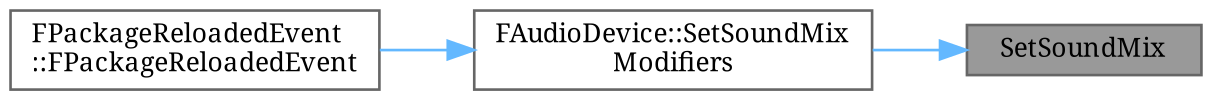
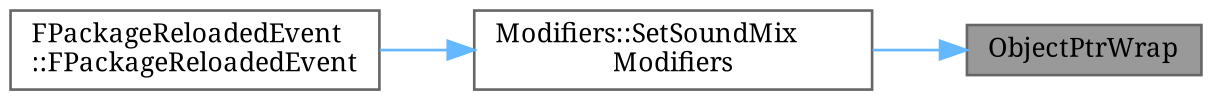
node "FAudioDevice::SetSoundMix Modifiers": label "FAudioDevice::SetSoundMix Modifiers" -> "Modifiers::SetSoundMix Modifiers"
node "SetSoundMix": label "SetSoundMix" -> "ObjectPtrWrap"
